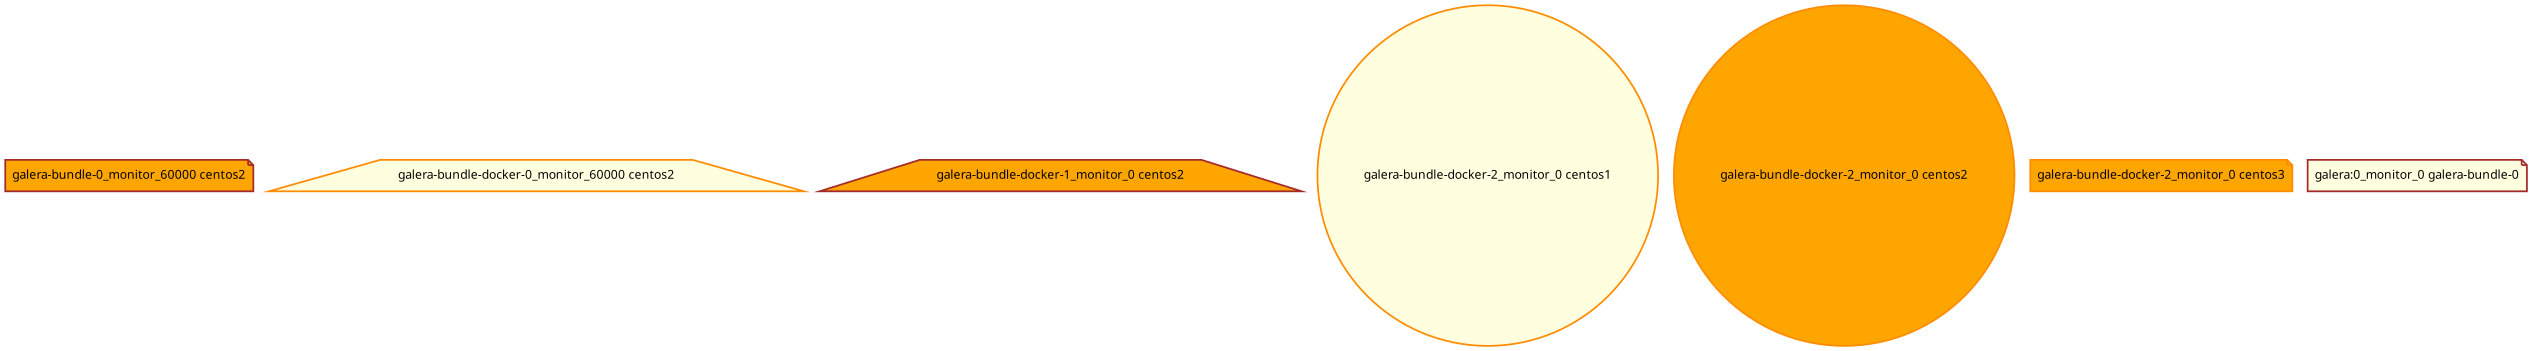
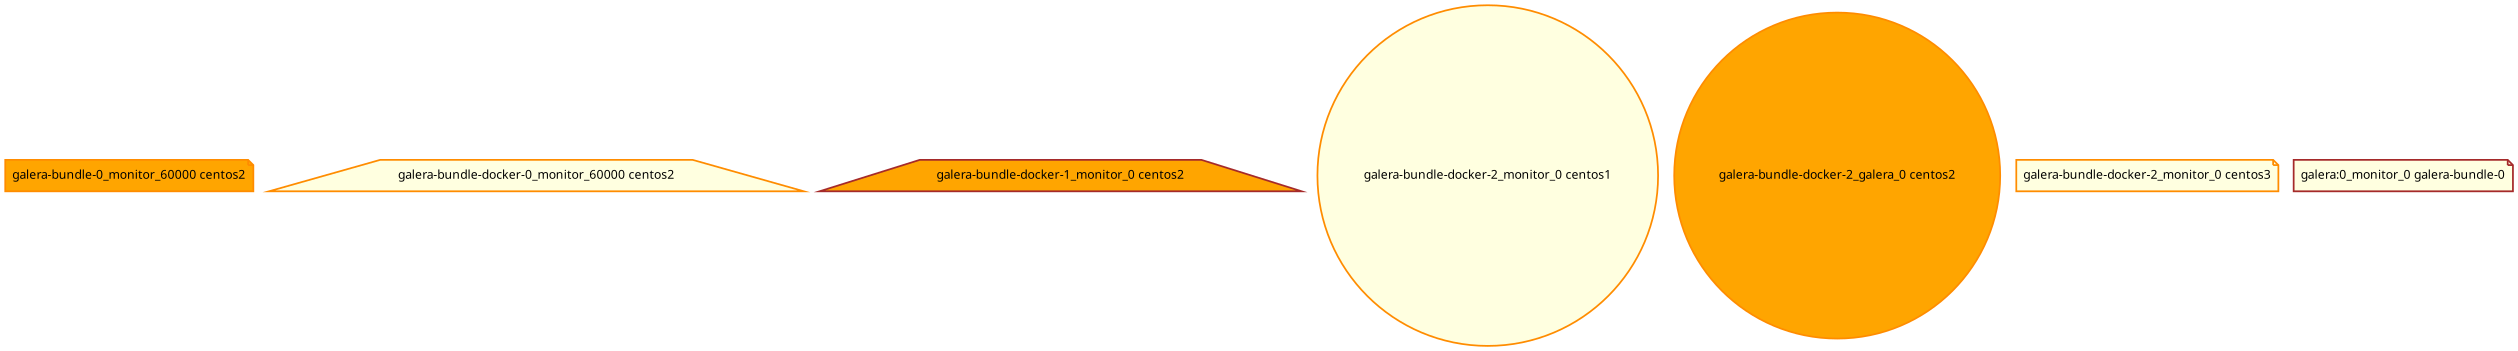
node "galera-bundle-0_monitor_60000 centos2": color brown -> darkorange
node "galera-bundle-docker-2_monitor_0 centos2": label "galera-bundle-docker-2_monitor_0 centos2" -> "galera-bundle-docker-2_galera_0 centos2"
node "galera-bundle-docker-2_monitor_0 centos3": fillcolor orange -> lightyellow
